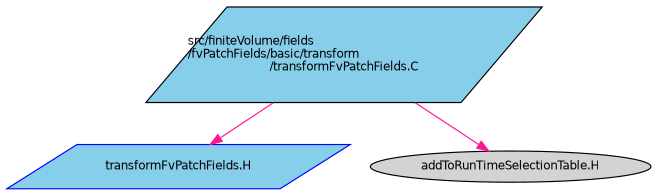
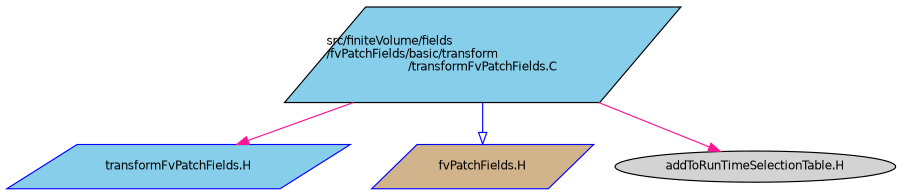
node "fvPatchFields.H": added
